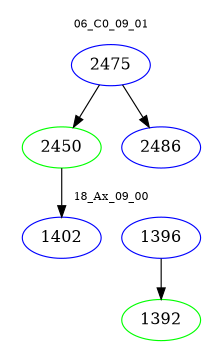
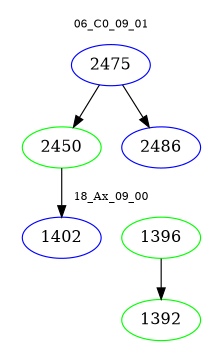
node "1396": color blue -> green
